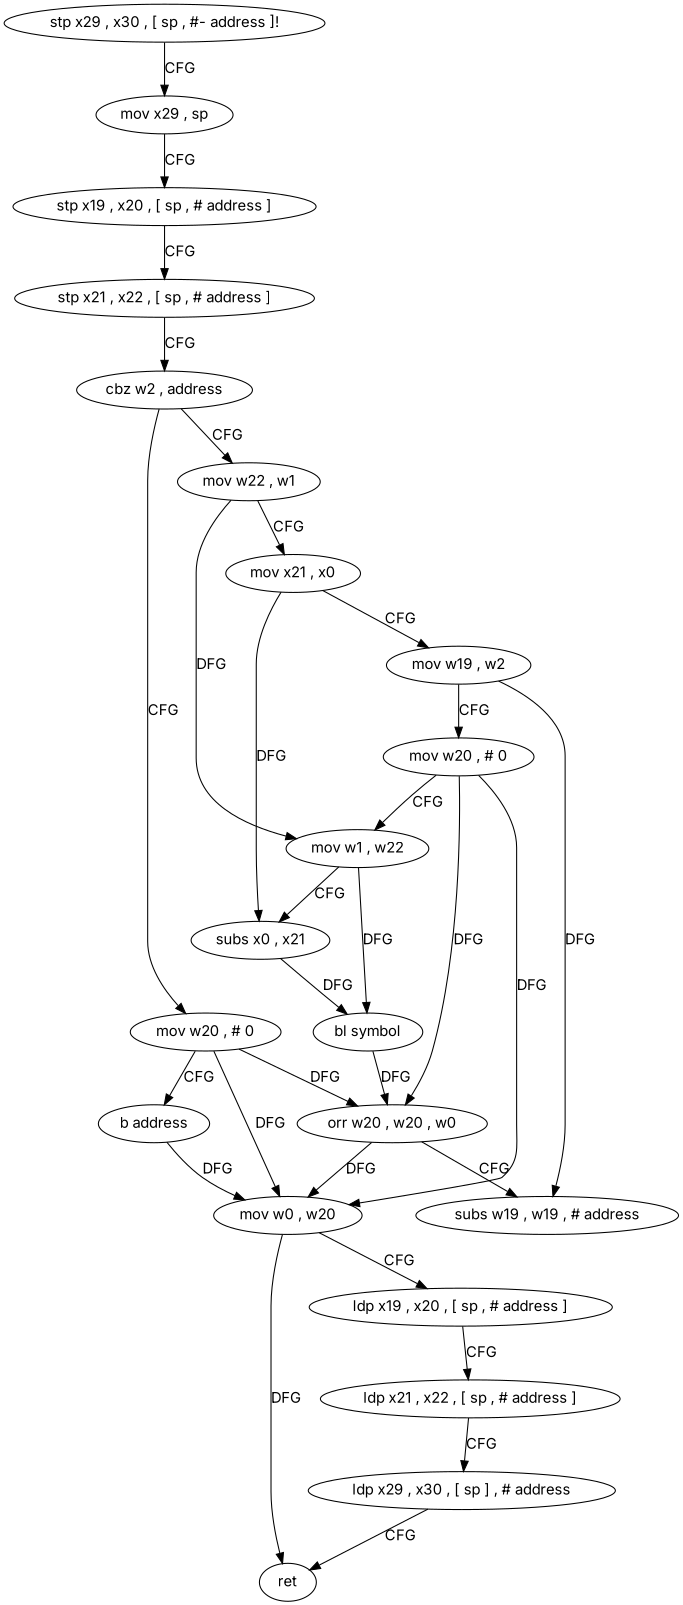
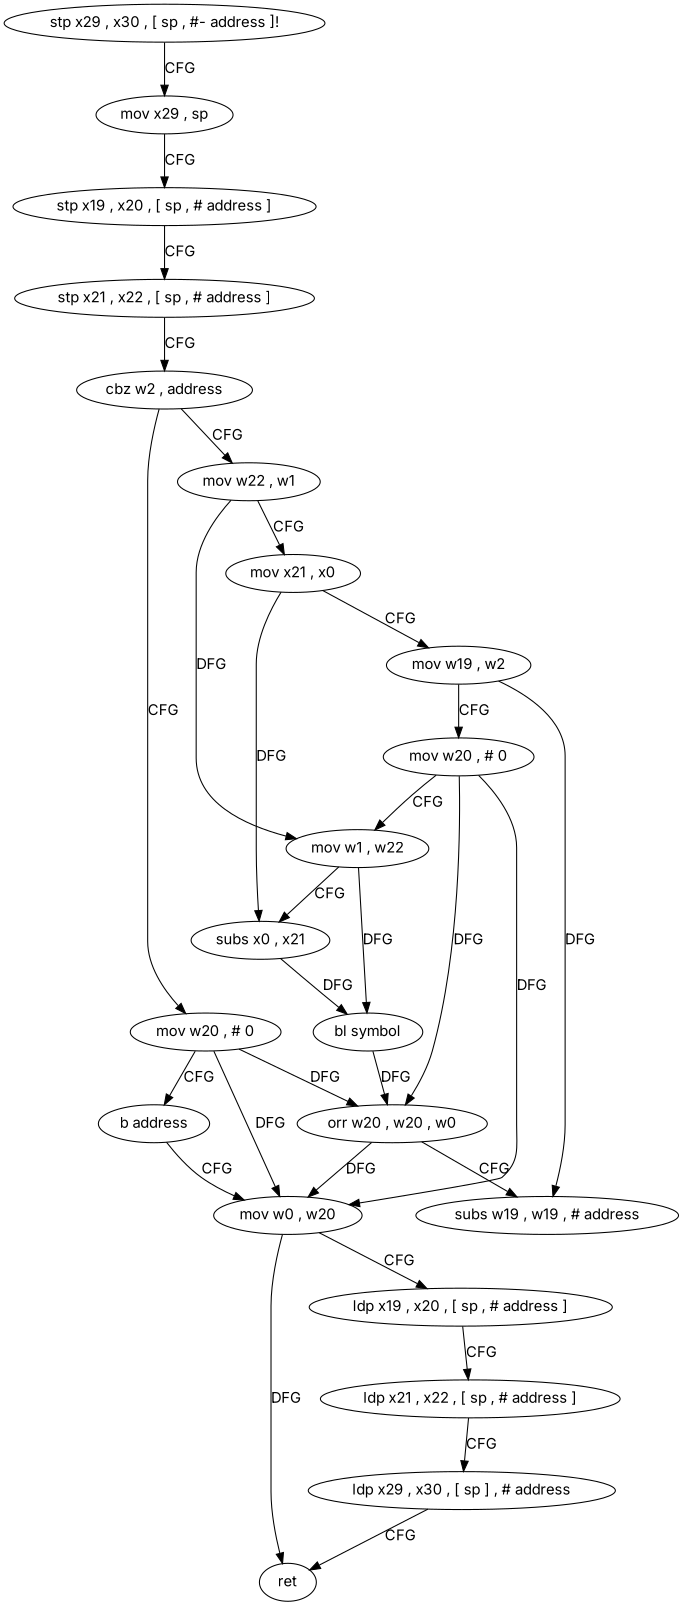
edge "b address" -> "mov w0 , w20": label "DFG" -> "CFG"
